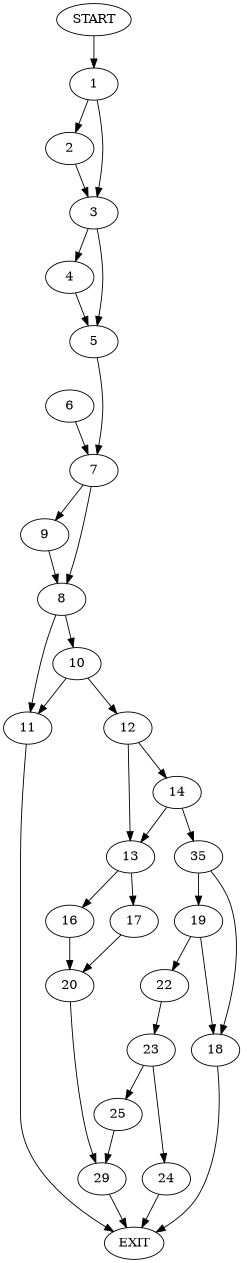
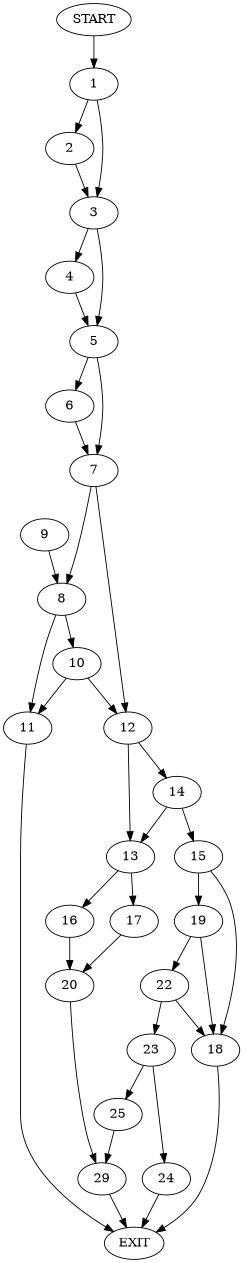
edge "5" -> "6": added
edge "7" -> "9": now "7" -> "12"
node "35": label "35" -> "15"
edge "22" -> "18": added
